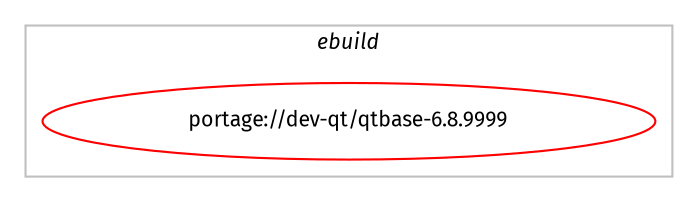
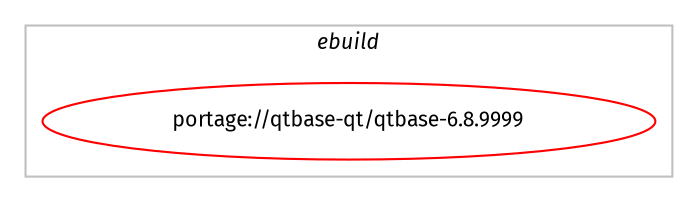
node "portage://dev-qt/qtbase-6.8.9999": label "portage://dev-qt/qtbase-6.8.9999" -> "portage://qtbase-qt/qtbase-6.8.9999"
